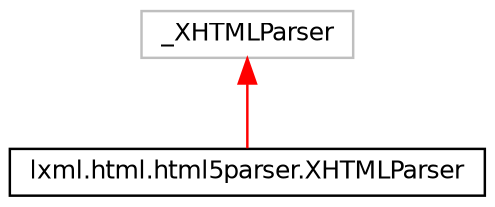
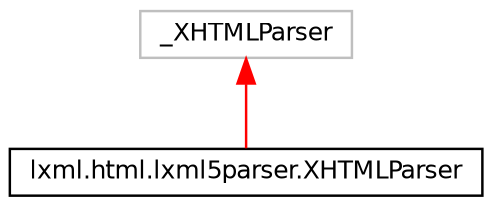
node "lxml.html.html5parser.XHTMLParser": label "lxml.html.html5parser.XHTMLParser" -> "lxml.html.lxml5parser.XHTMLParser"
